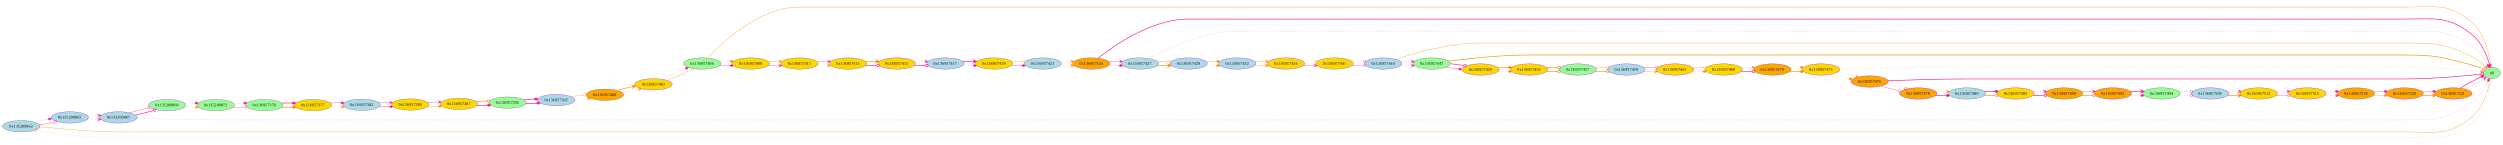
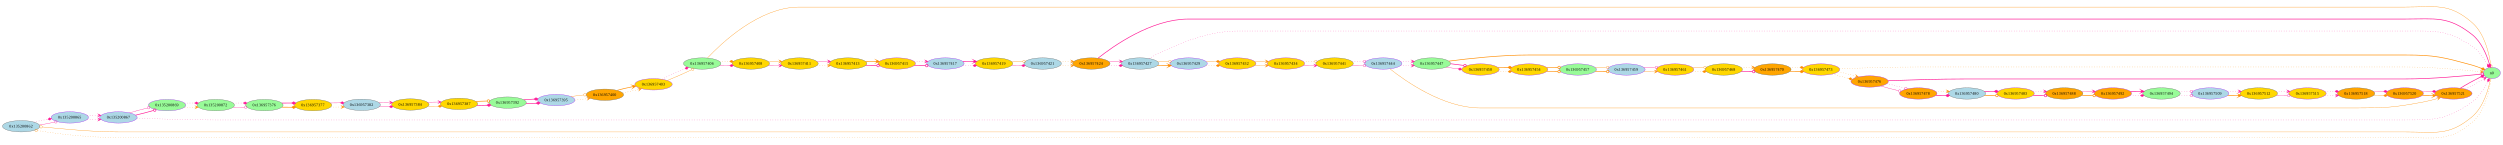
edge "0x136957444" -> "n0": now "0x136957444" -> "0x136957521"
edge "0x136957447" -> "n0": arrowhead odot -> diamond
node "0x136957432": fillcolor lightblue -> gold
